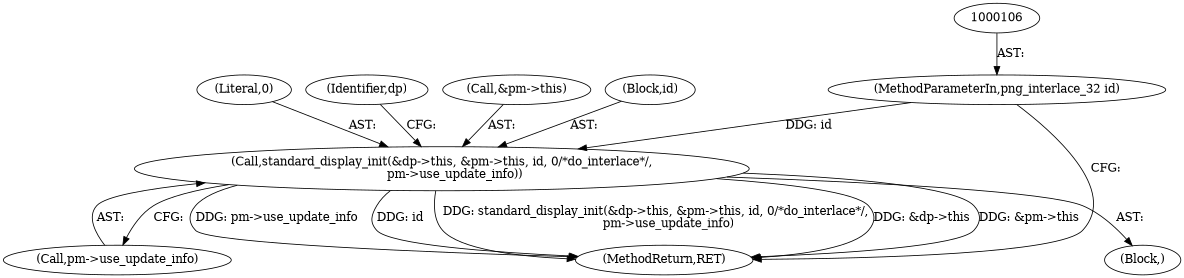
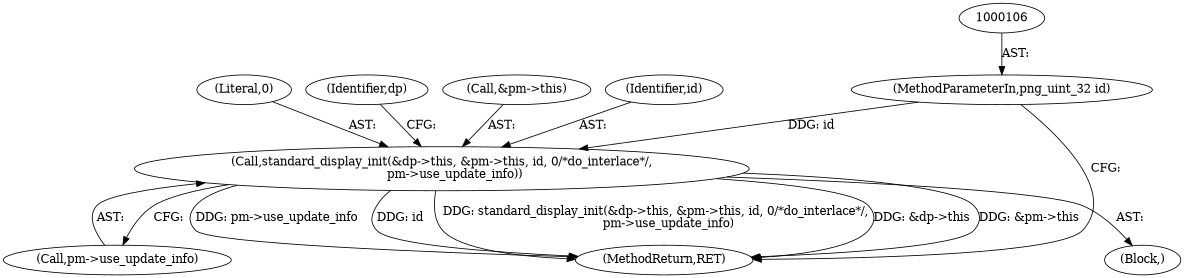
node "(Block,id)": label "(Block,id)" -> "(Identifier,id)"
node "(MethodParameterIn,png_interlace_32 id)": label "(MethodParameterIn,png_interlace_32 id)" -> "(MethodParameterIn,png_uint_32 id)"
